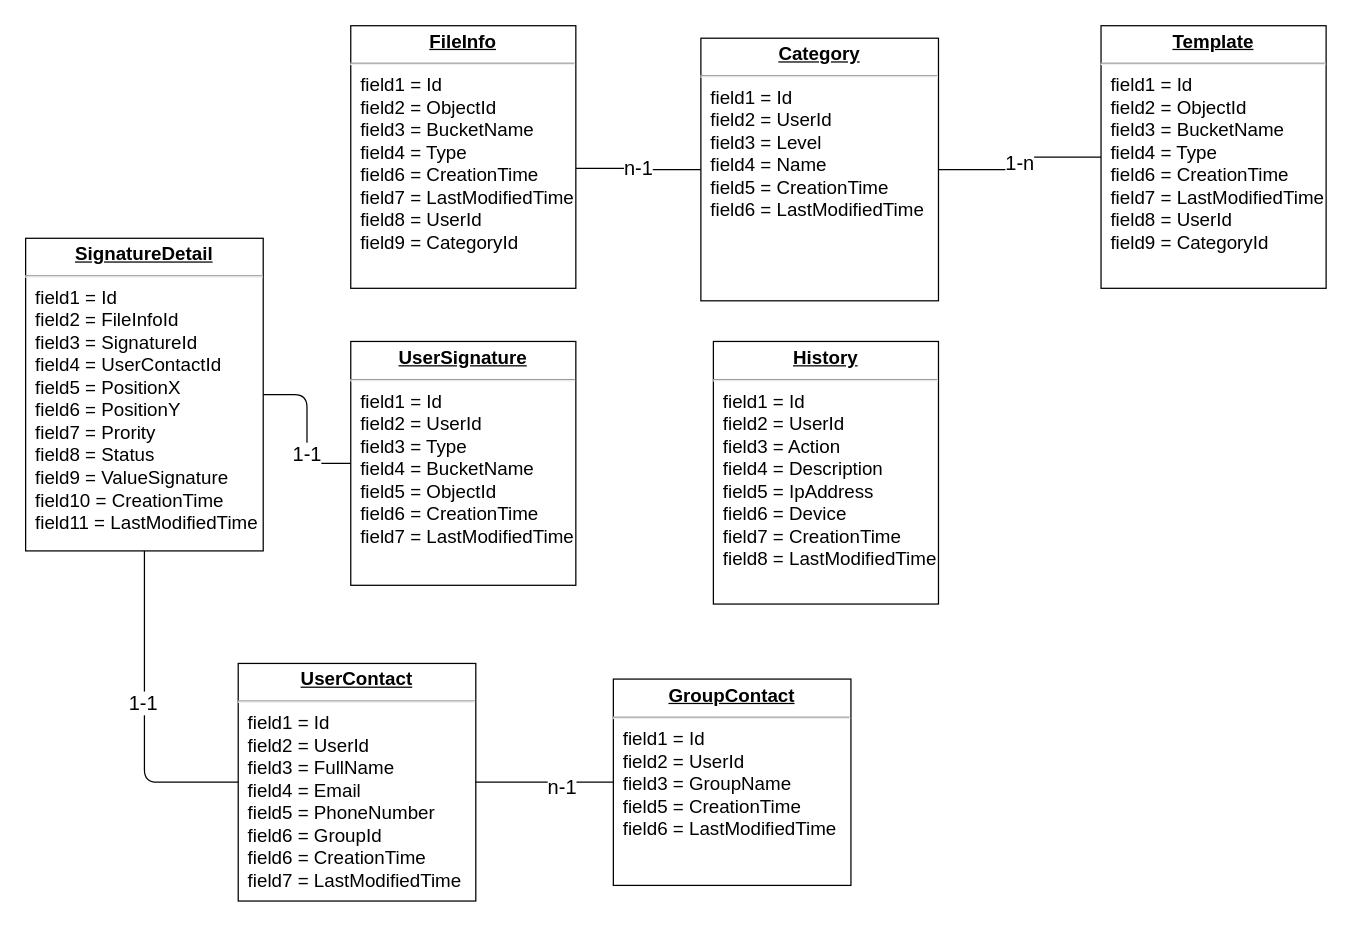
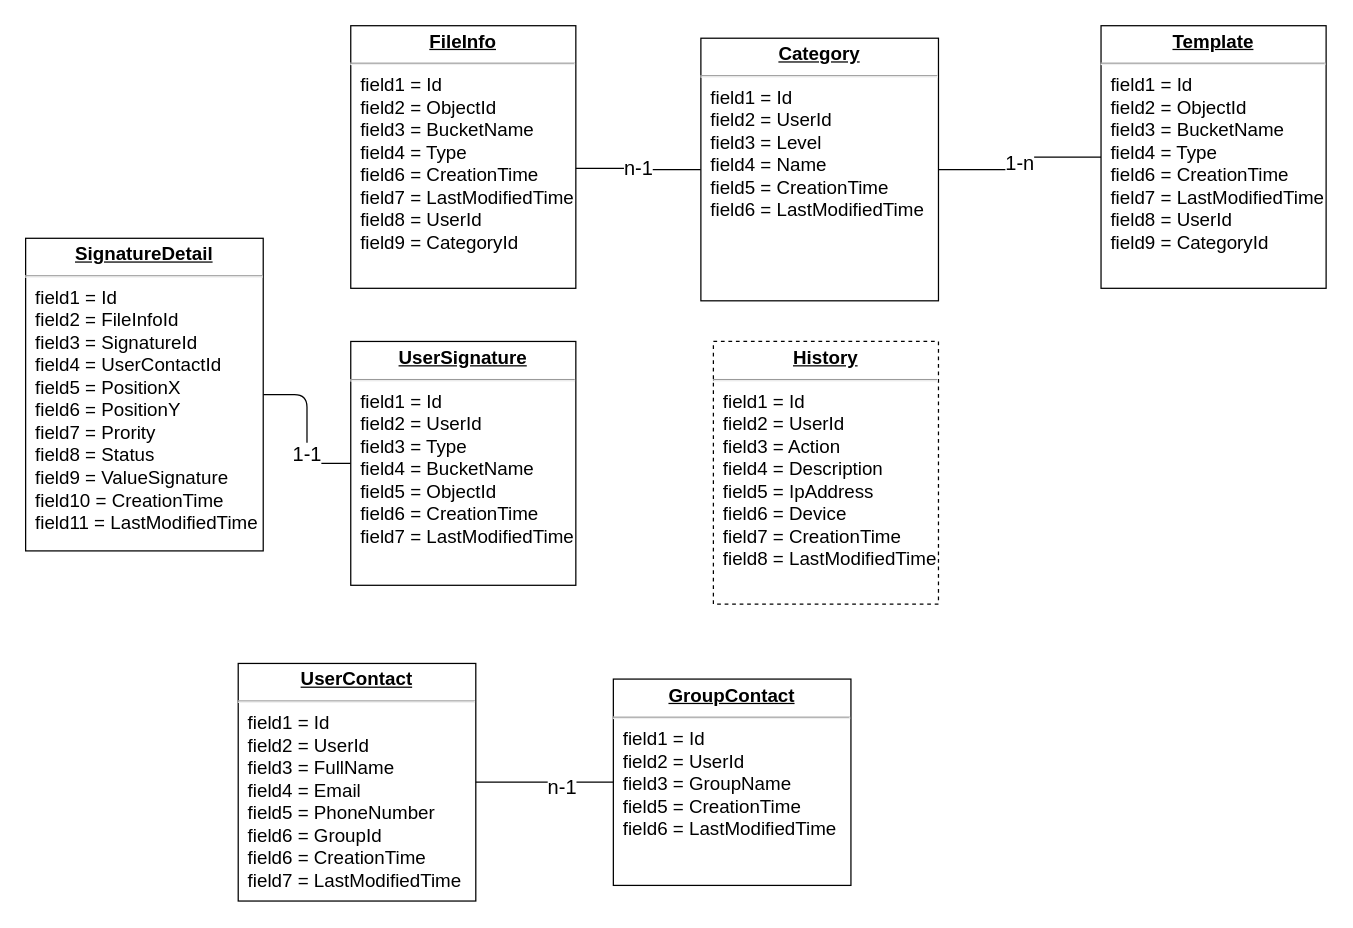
node "History field1 = Idfield2 = UserIdfield3 = Action field4 = Description field5 = IpAddress field6 = Device field7 = CreationTime field8 = LastModifiedTime": style solid -> dashed
edge "SignatureDetail field1 = Idfield2 = FileInfoId field3 = SignatureId field4 = UserContactId field5 = PositionX field6 = PositionY field7 = Prority field8 = Status field9 = ValueSignature field10 = CreationTime field11 = LastModifiedTime" -- "UserContact field1 = Idfield2 = UserIdfield3 = FullName field4 = Email field5 = PhoneNumber field6 = GroupId field6 = CreationTime field7 = LastModifiedTime": removed, label "1-1"
